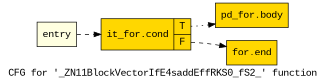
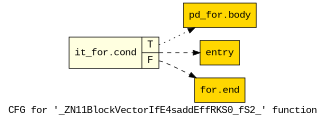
node "entry": fillcolor lightyellow -> gold
edge "entry" -> "it_for.cond": reversed
node "it_for.cond": fillcolor gold -> lightyellow
